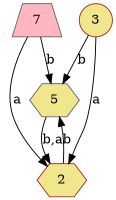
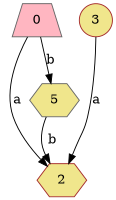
node "7": label "7" -> "0"
edge "3" -> "5": removed, label "b"
edge "5" -> "2": label "b,a" -> "b"
edge "2" -> "5": removed, label "b"
